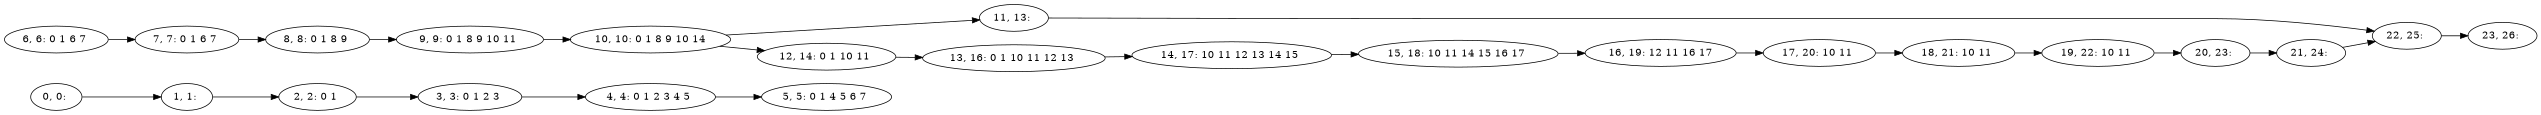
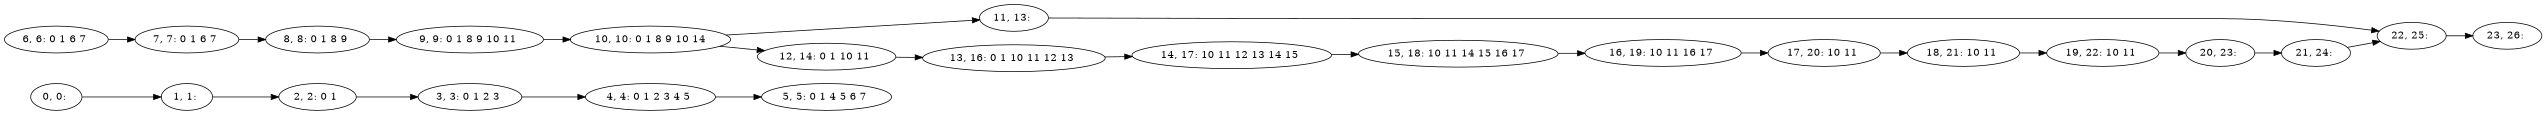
node "16, 19: 12 11 16 17": label "16, 19: 12 11 16 17" -> "16, 19: 10 11 16 17"
